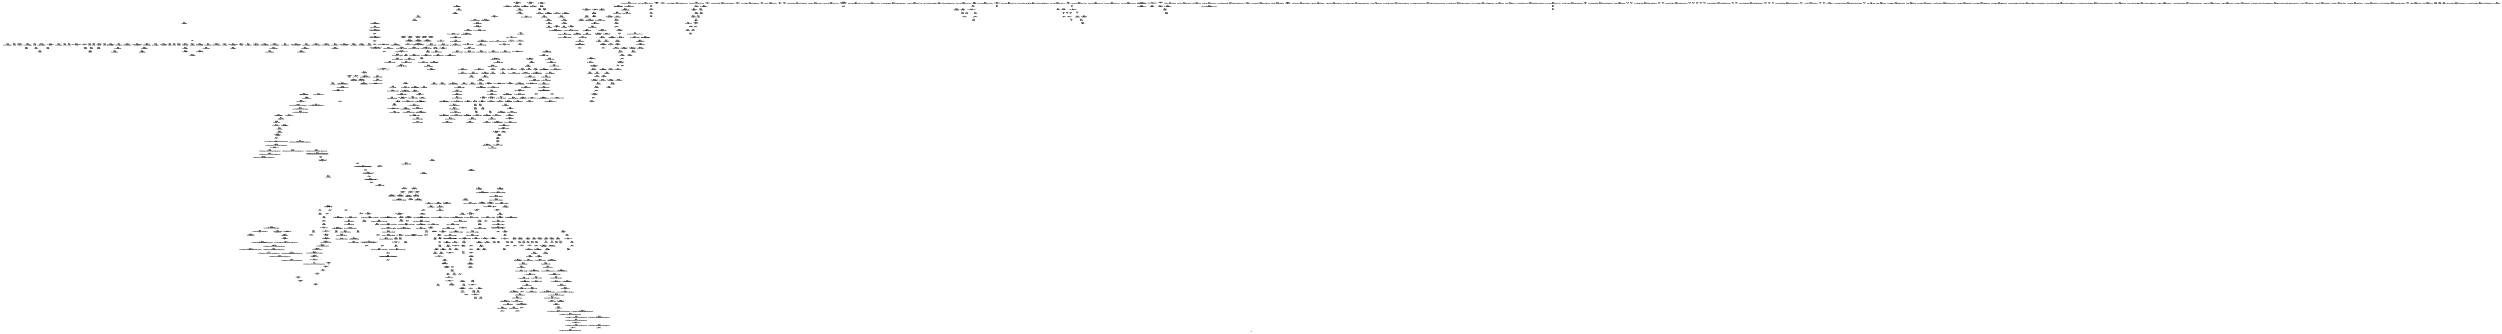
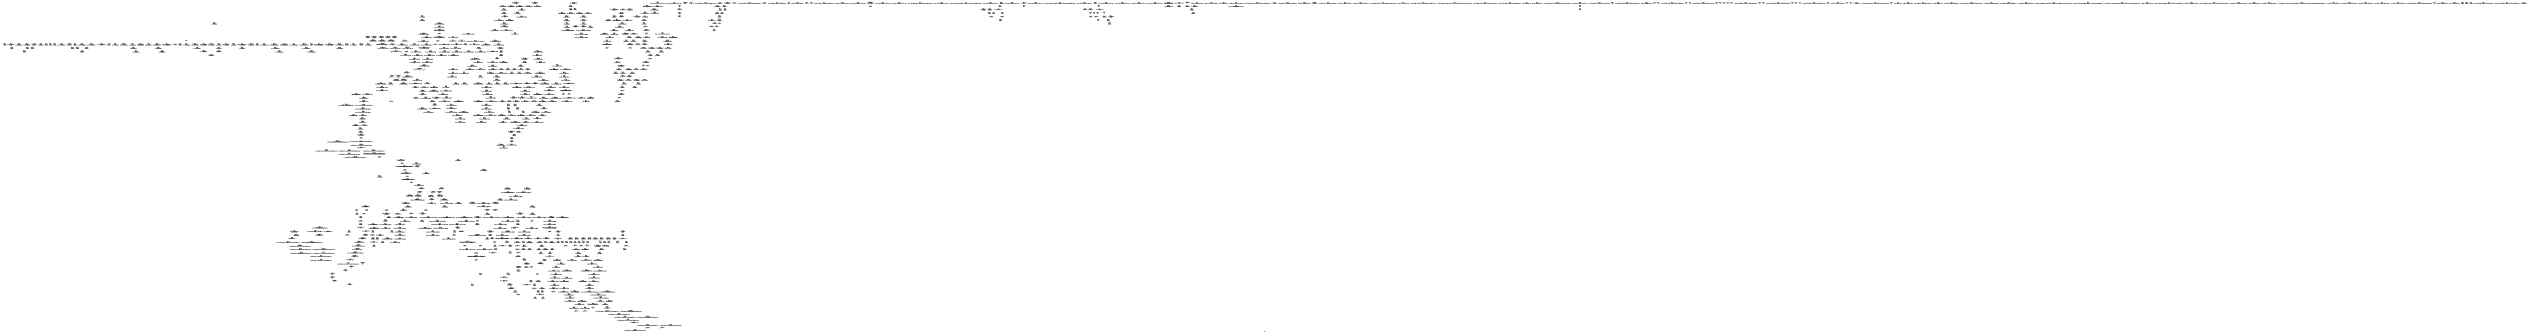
node "NodeID: 10": removed
node "NodeID: 1073": removed
